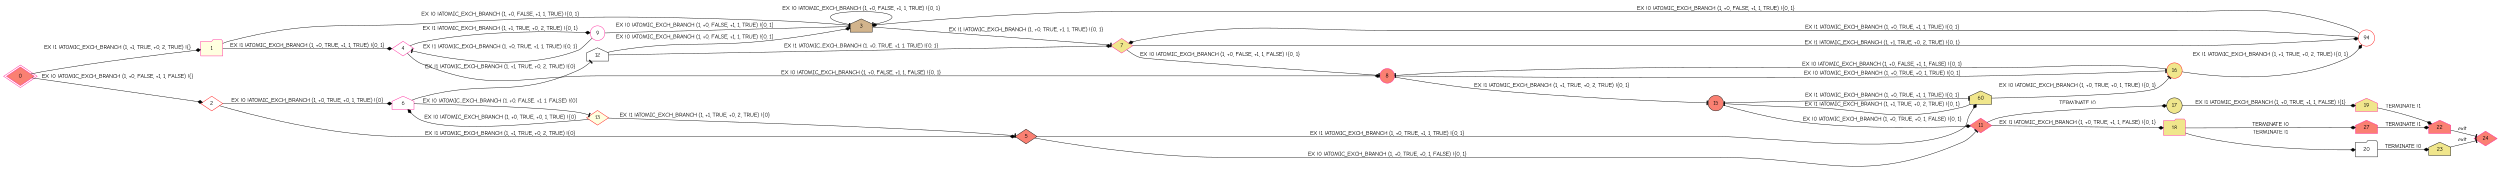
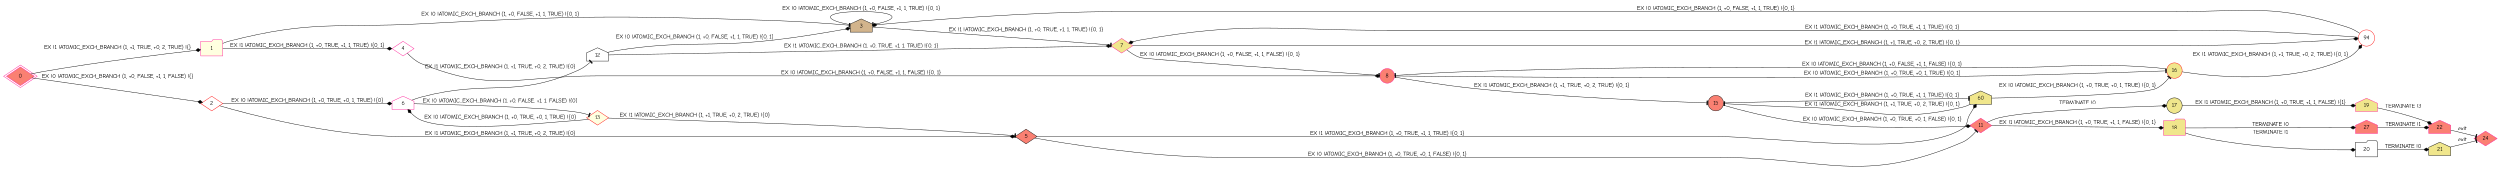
node "9": removed
edge "19" -> "22": label "TERMINATE !1" -> "TERMINATE !3"
node "23": label "23" -> "21"
